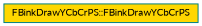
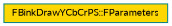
node "FBinkDrawYCbCrPS::FBinkDrawYCbCrPS": label "FBinkDrawYCbCrPS::FBinkDrawYCbCrPS" -> "FBinkDrawYCbCrPS::FParameters"
